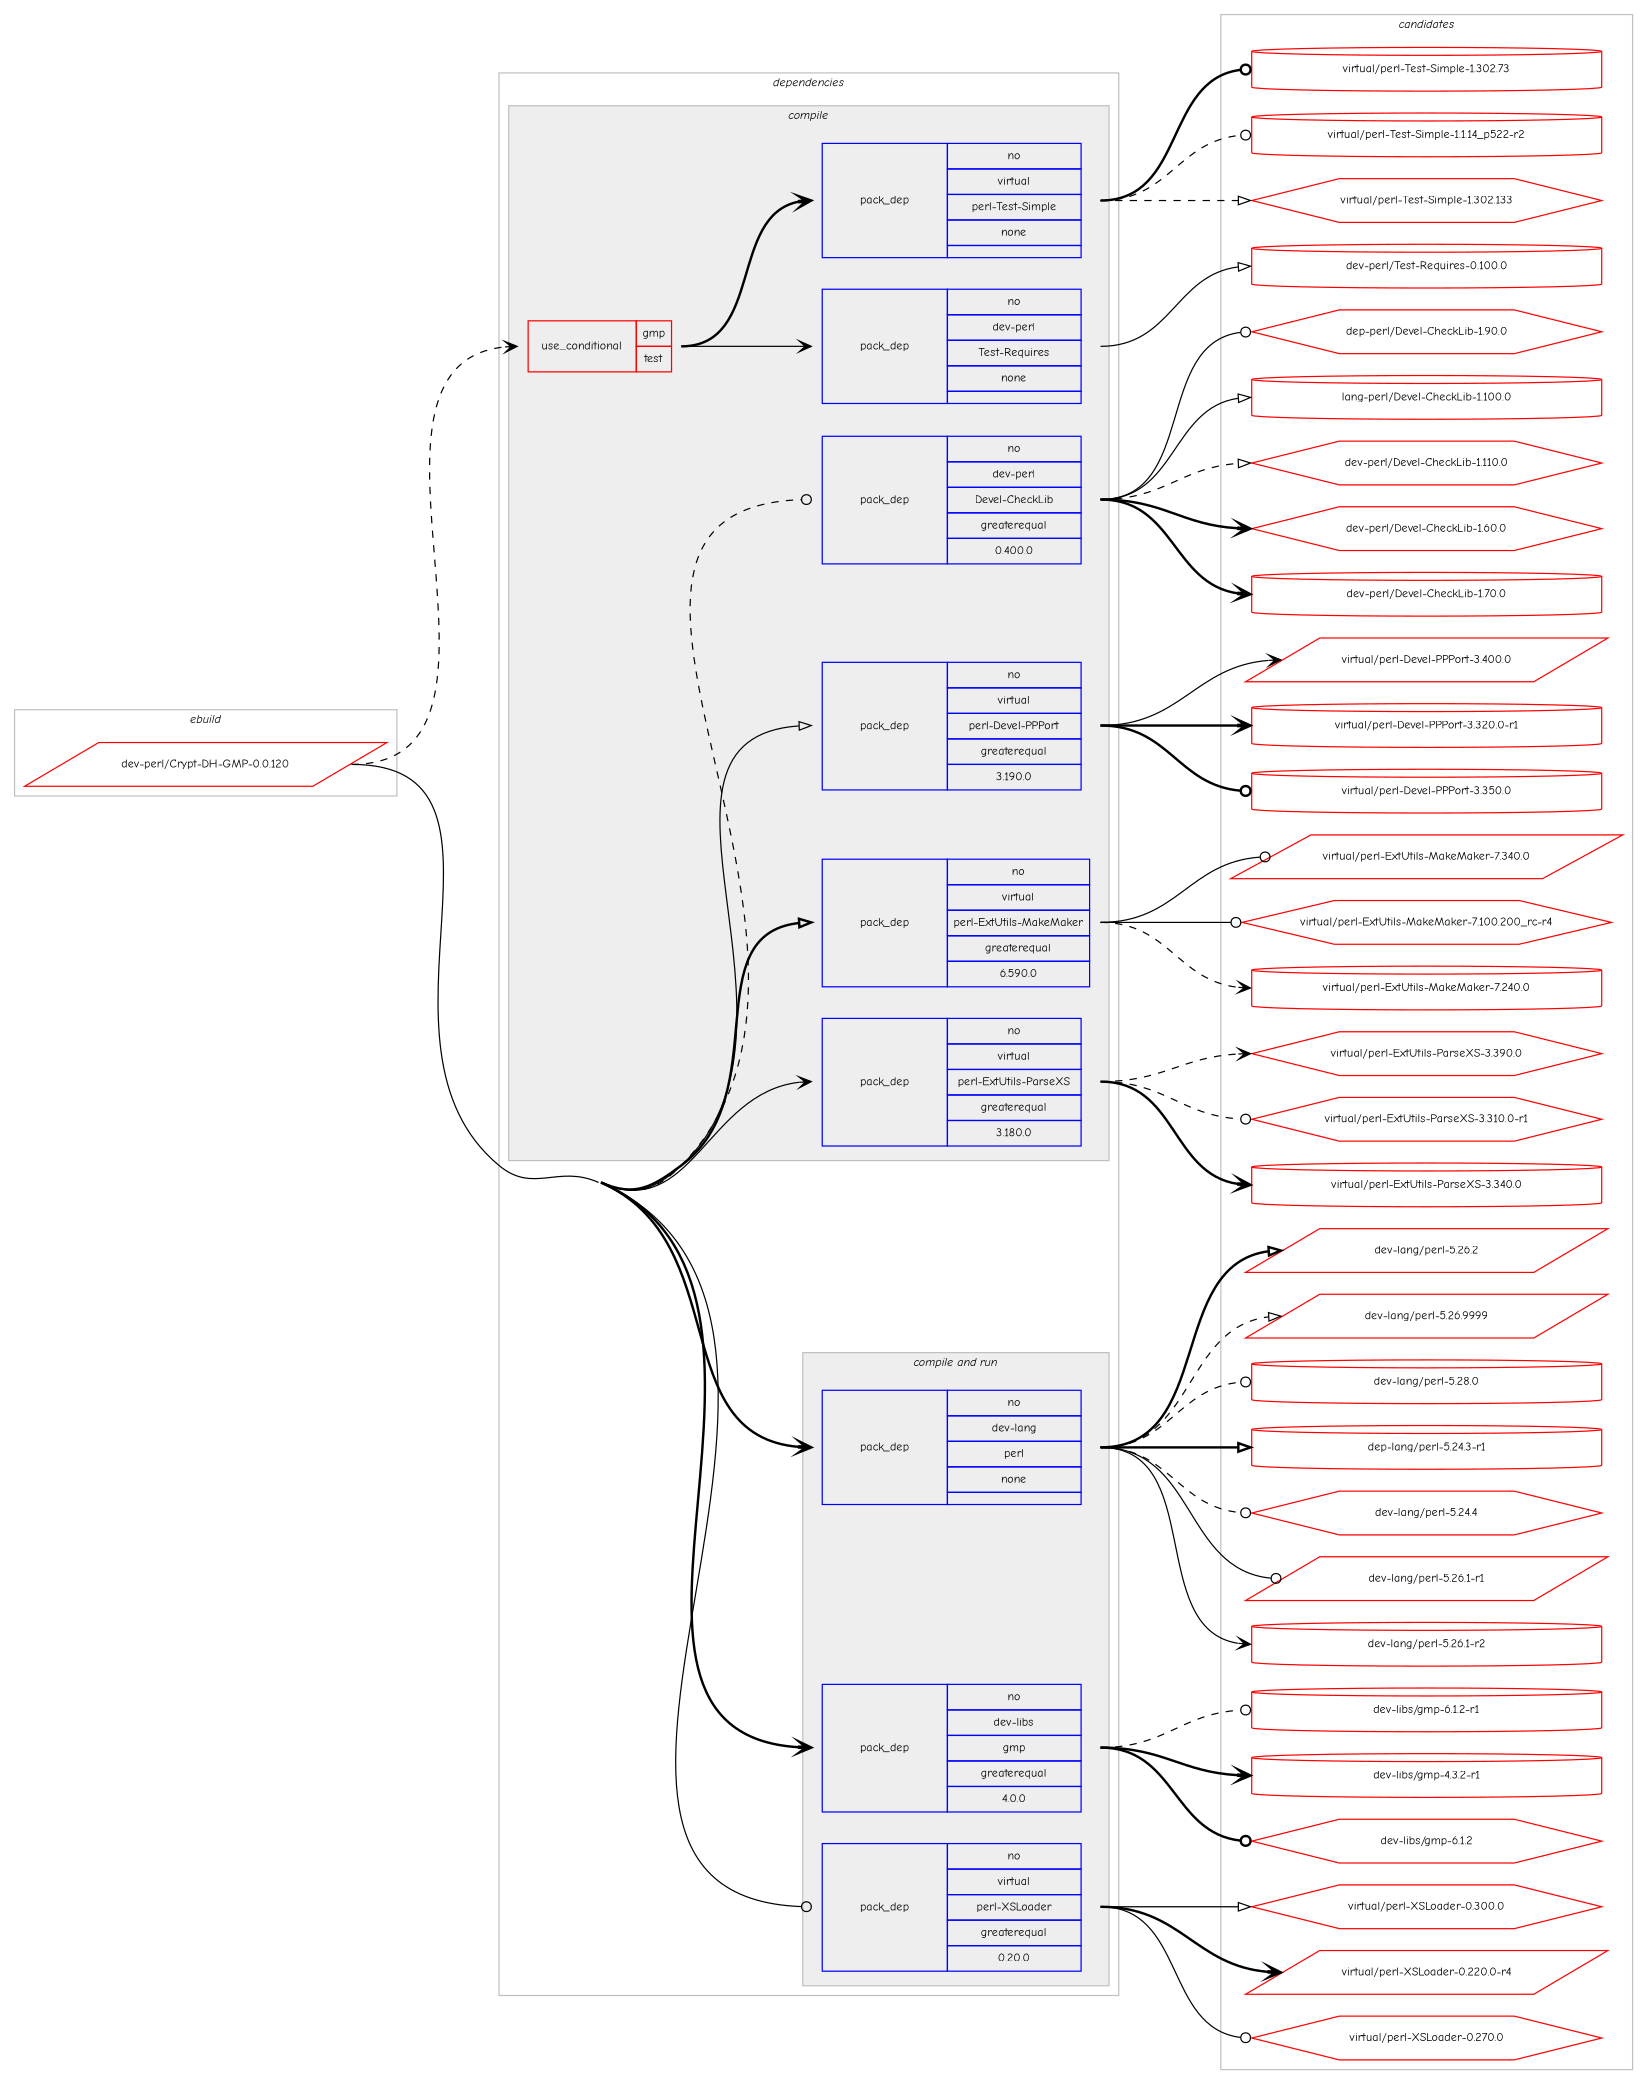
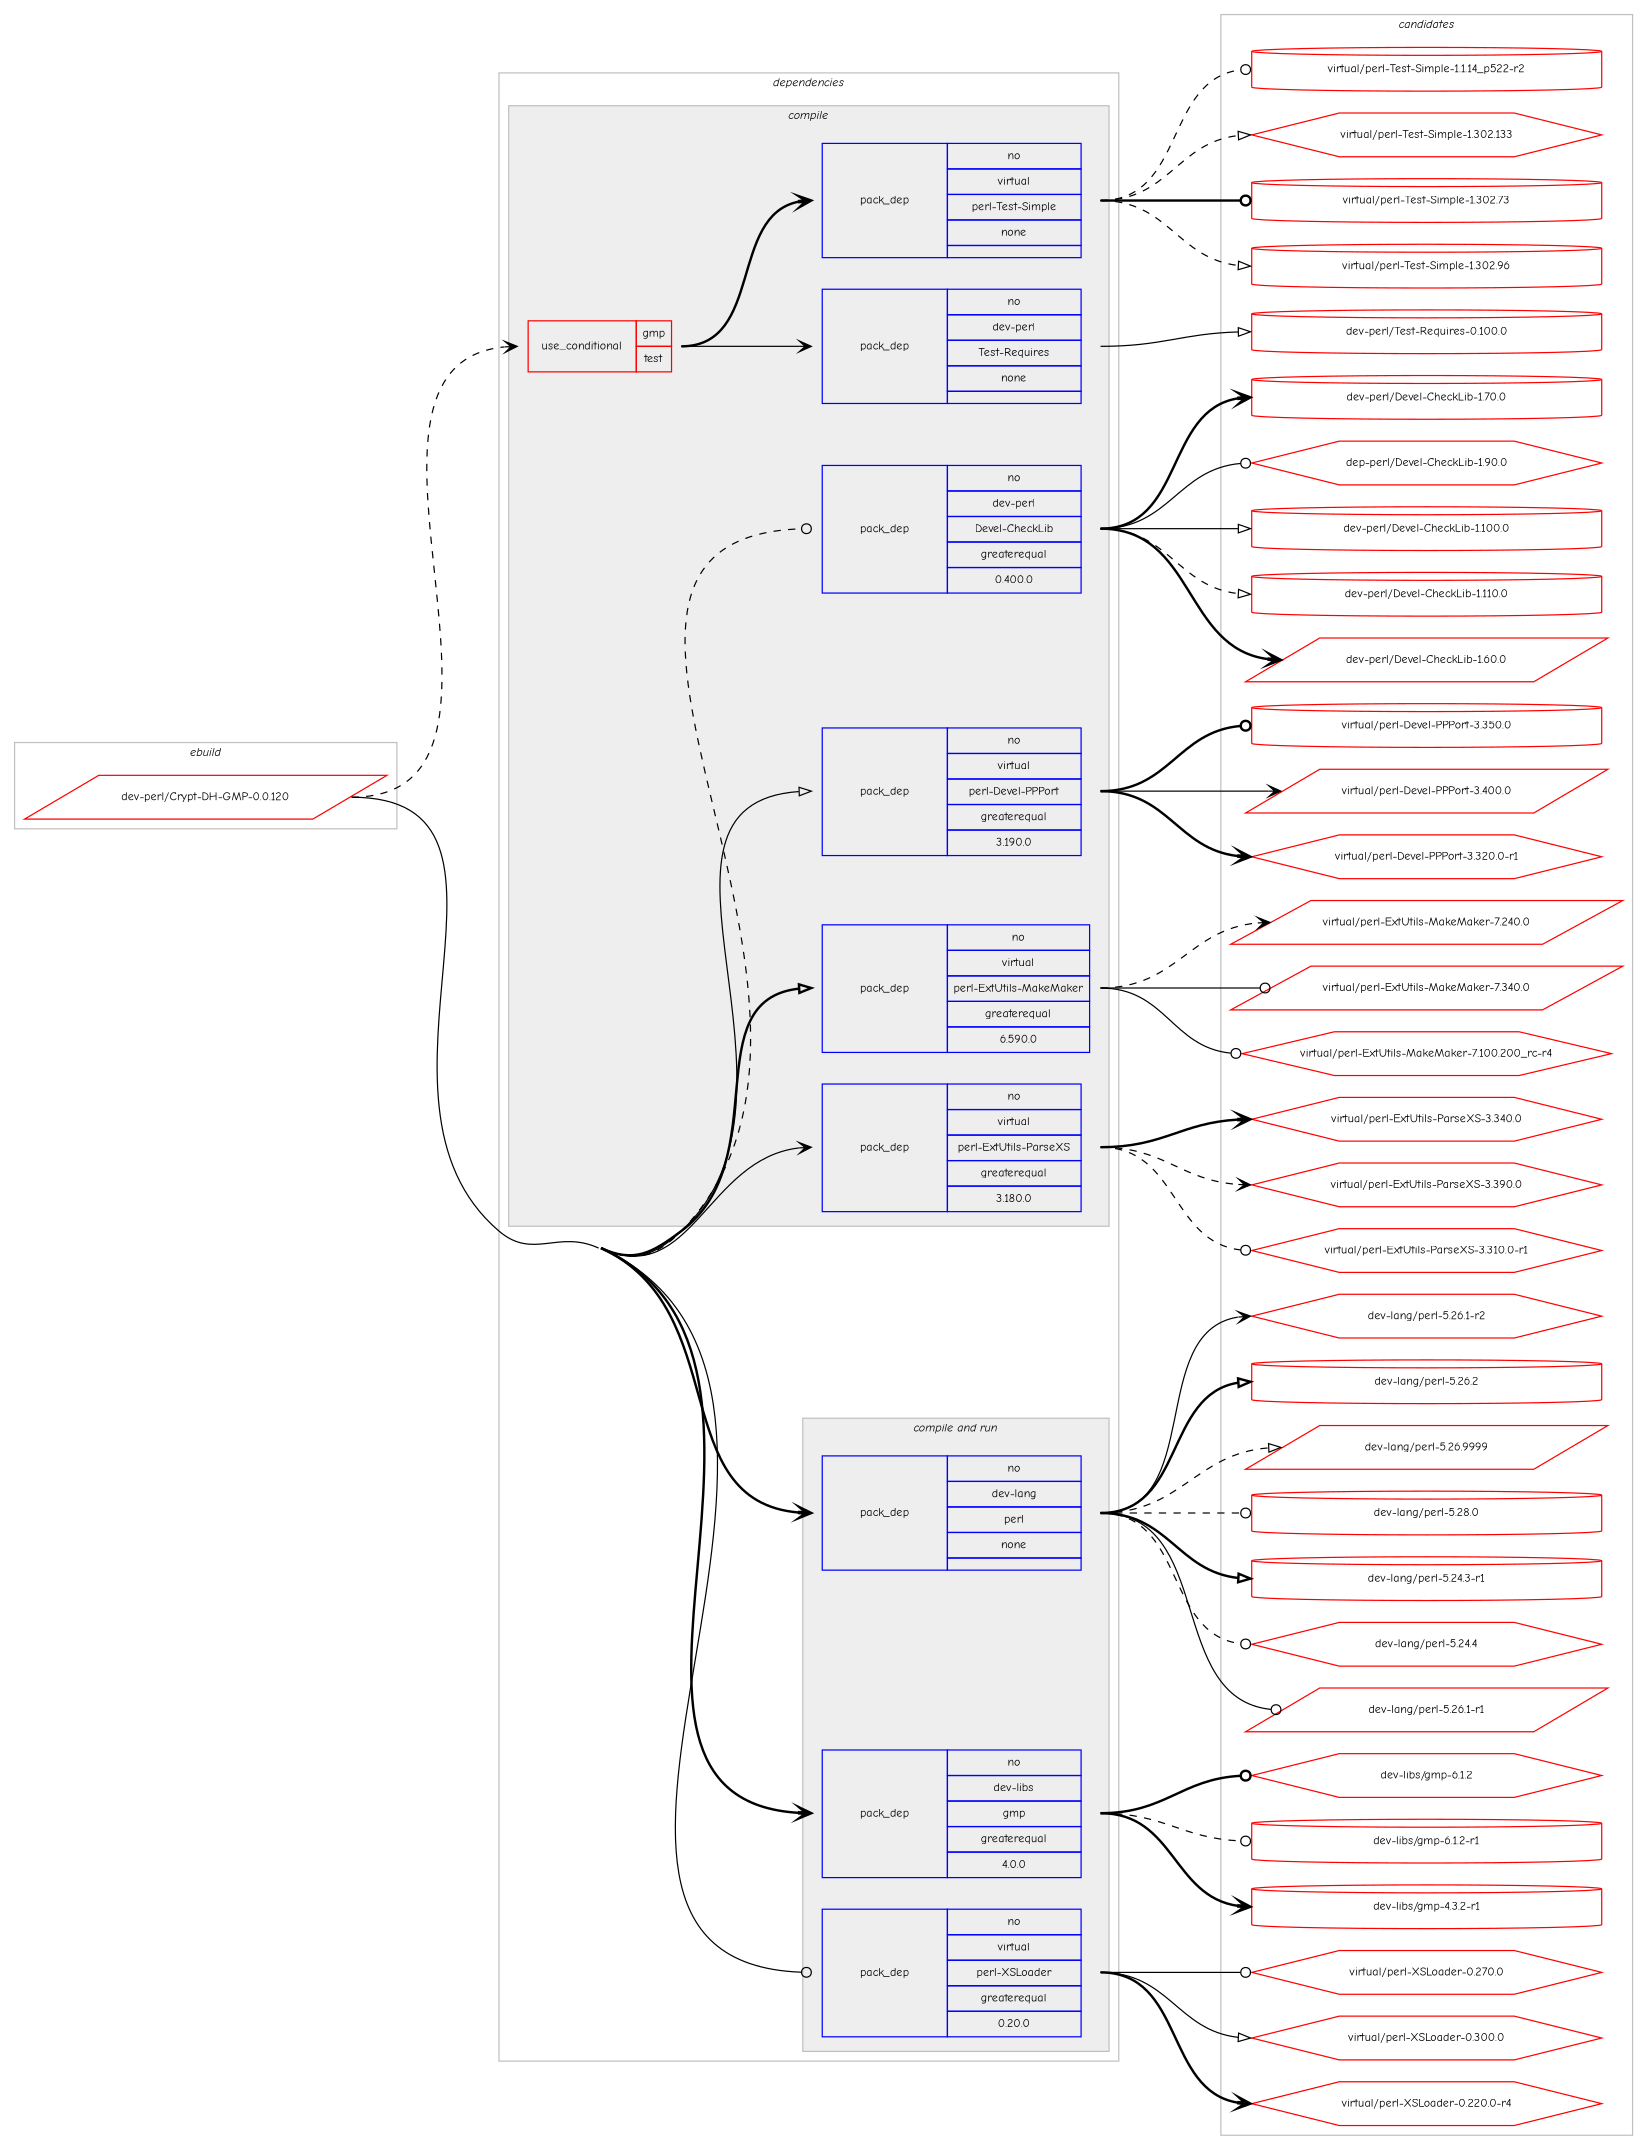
node "virtual/perl-Test-Simple-1.302.96": added
node "lang-perl/Devel-CheckLib-1.100.0": label "lang-perl/Devel-CheckLib-1.100.0" -> "dev-perl/Devel-CheckLib-1.100.0"
node "dev-perl/Devel-CheckLib-1.110.0": shape hexagon -> cylinder
node "dev-perl/Devel-CheckLib-1.60.0": shape hexagon -> parallelogram
node "virtual/perl-Devel-PPPort-3.320.0-r1": shape cylinder -> hexagon
node "virtual/perl-ExtUtils-MakeMaker-7.240.0": shape cylinder -> parallelogram
node "virtual/perl-ExtUtils-ParseXS-3.340.0": shape cylinder -> hexagon
node "dev-lang/perl-5.26.2": shape parallelogram -> cylinder
node "dep-lang/perl-5.24.3-r1": label "dep-lang/perl-5.24.3-r1" -> "dev-lang/perl-5.24.3-r1"
node "dev-lang/perl-5.26.1-r2": shape cylinder -> hexagon
node "virtual/perl-XSLoader-0.220.0-r4": shape parallelogram -> hexagon
